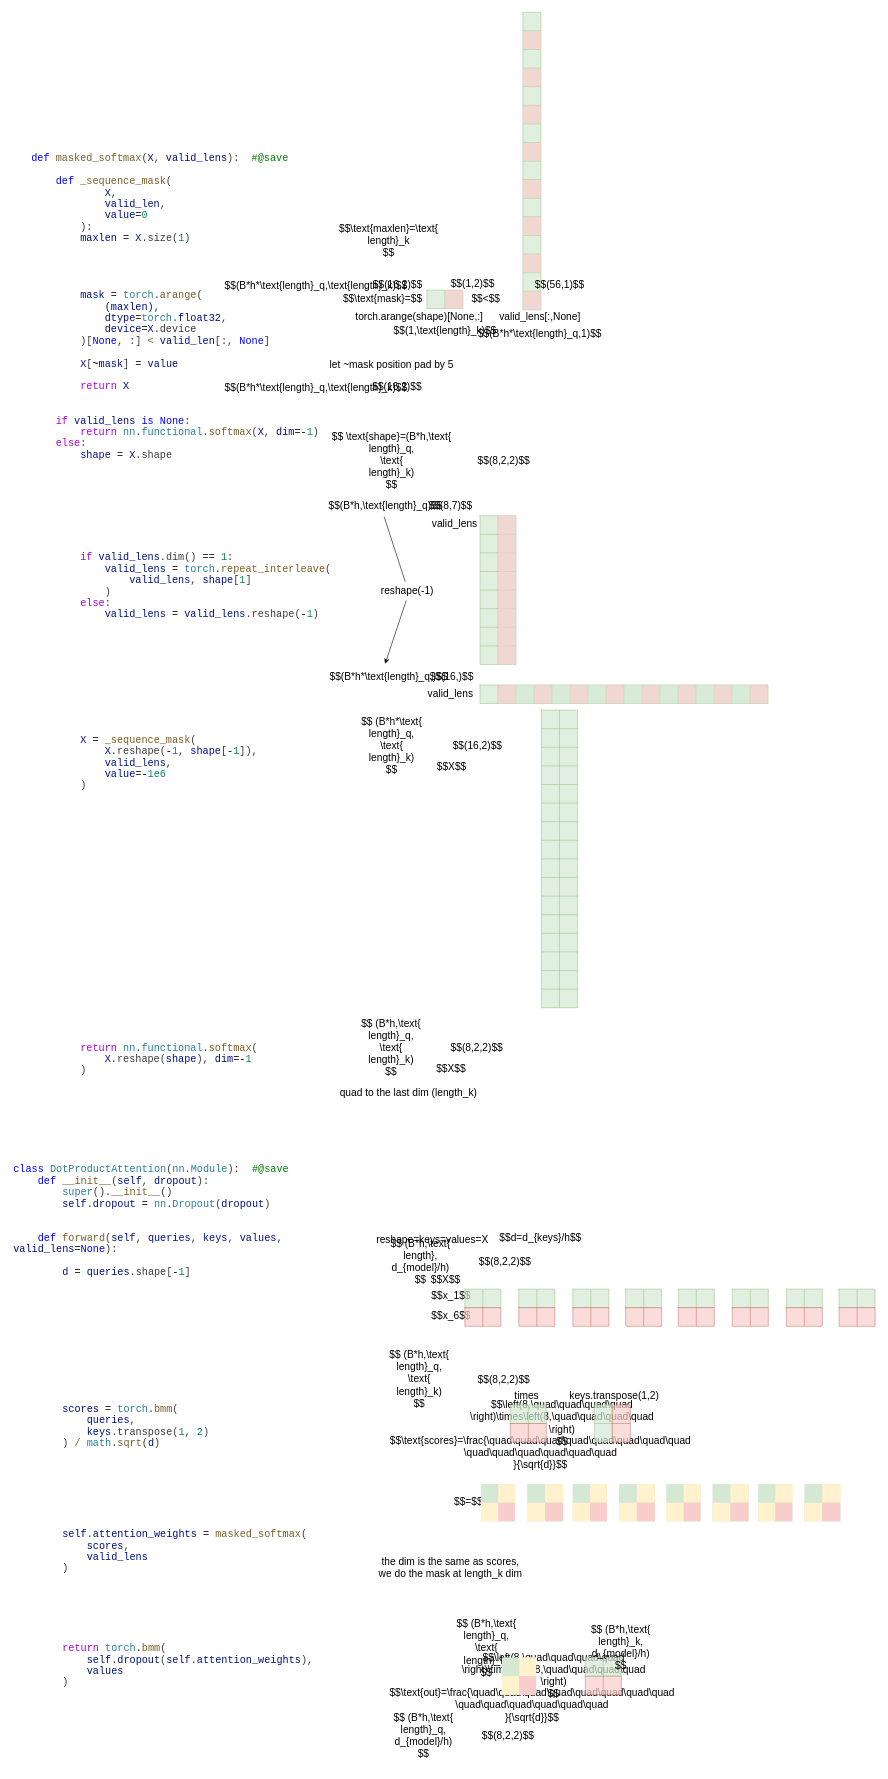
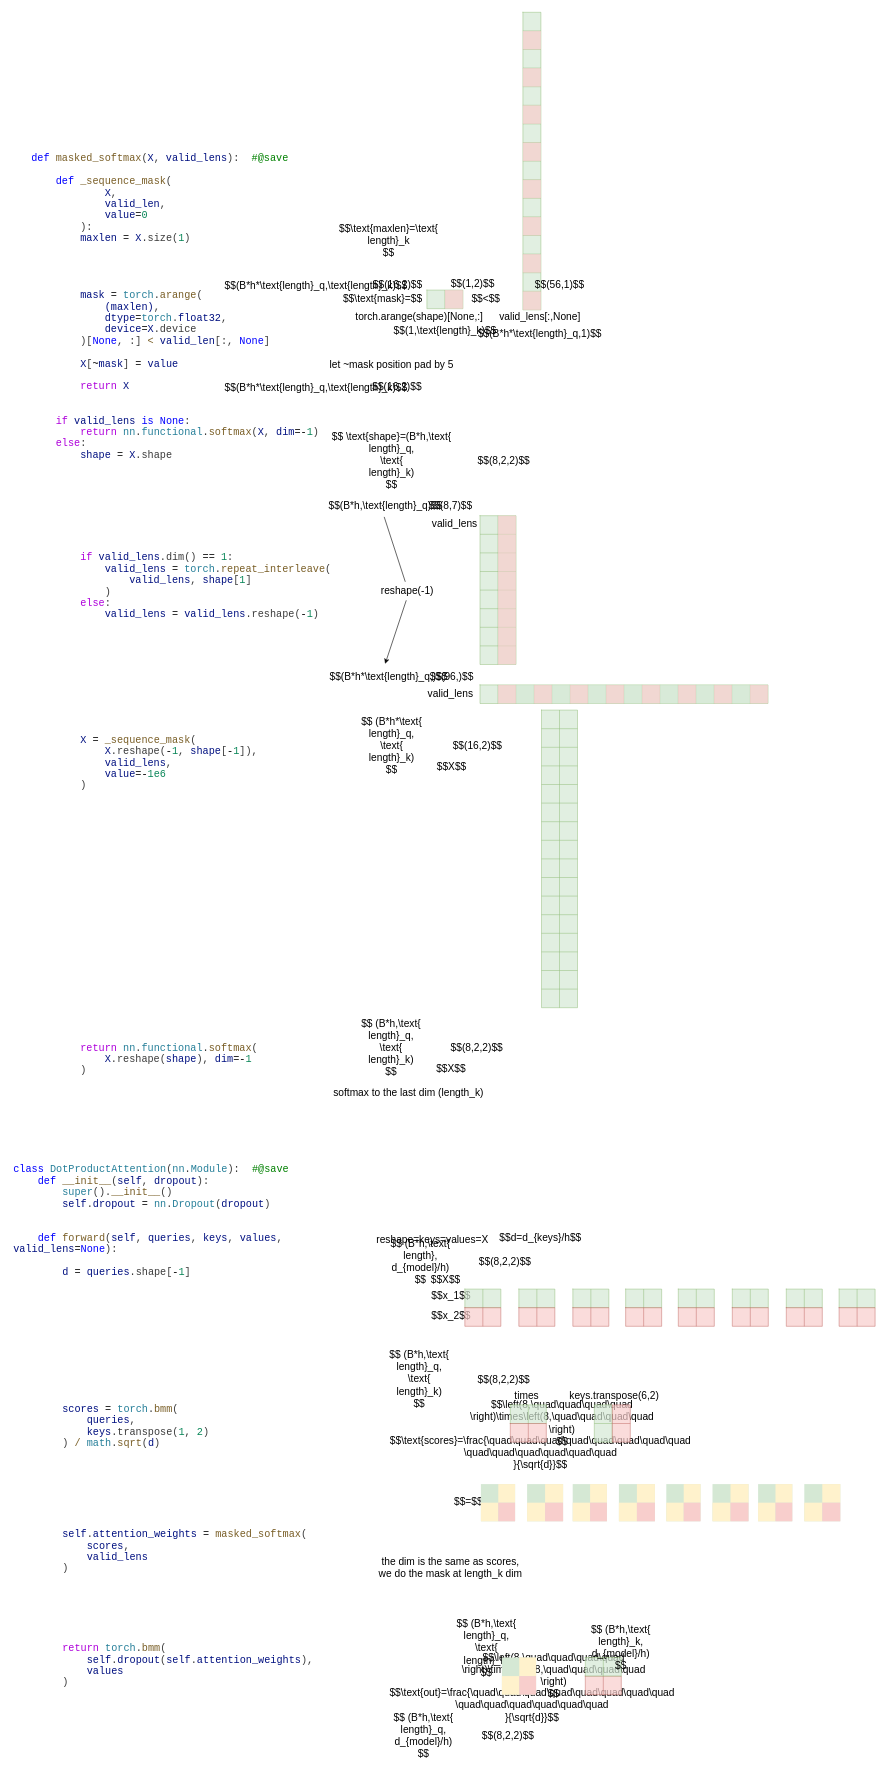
node "$$(16,)$$": label "$$(16,)$$" -> "$$(96,)$$"
node "quad to the last dim (length_k)": label "quad to the last dim (length_k)" -> "softmax to the last dim (length_k)"
node "$$x_6$$": label "$$x_6$$" -> "$$x_2$$"
node "keys.transpose(1,2)": label "keys.transpose(1,2)" -> "keys.transpose(6,2)"
